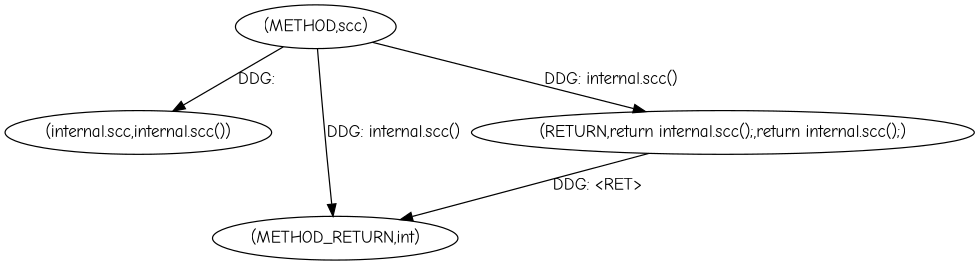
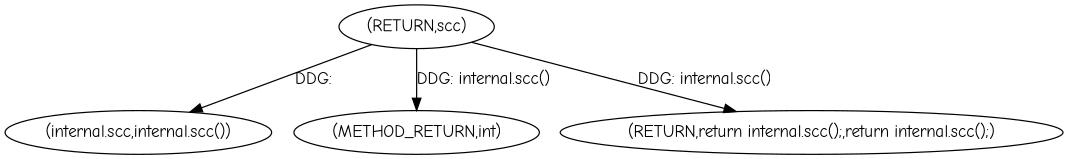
node "(METHOD,scc)": label "(METHOD,scc)" -> "(RETURN,scc)"
edge "(RETURN,return internal.scc();,return internal.scc();)" -> "(METHOD_RETURN,int)": removed, label "DDG: <RET>"
